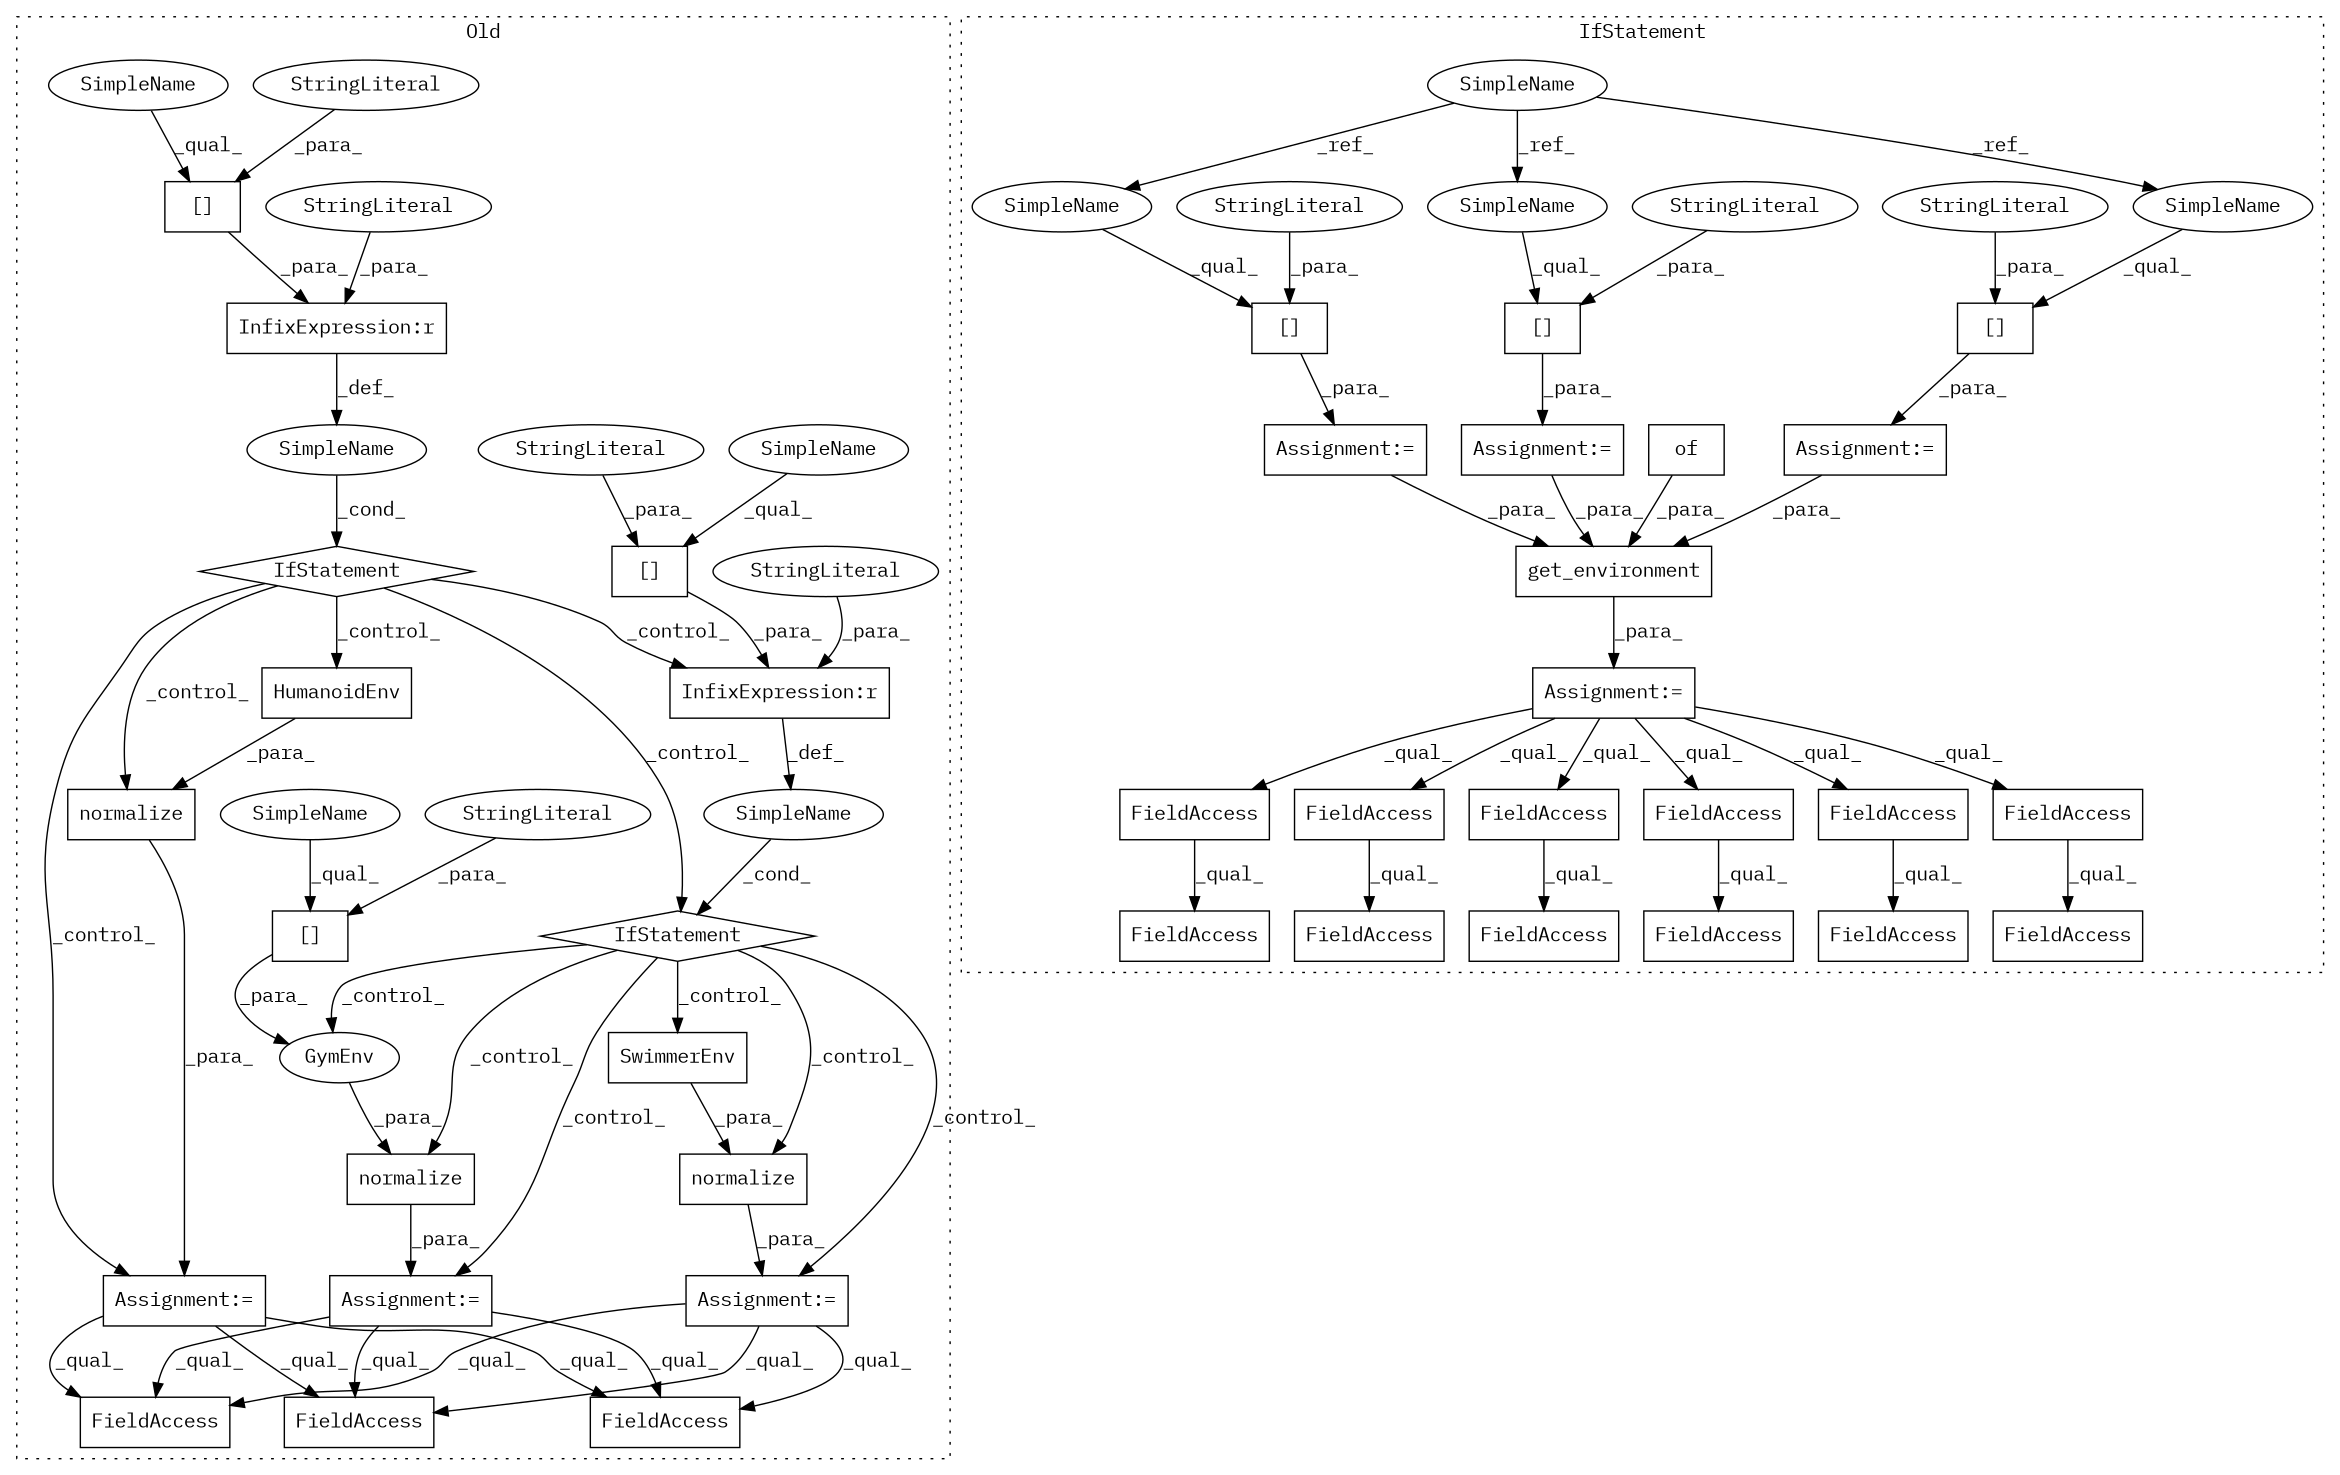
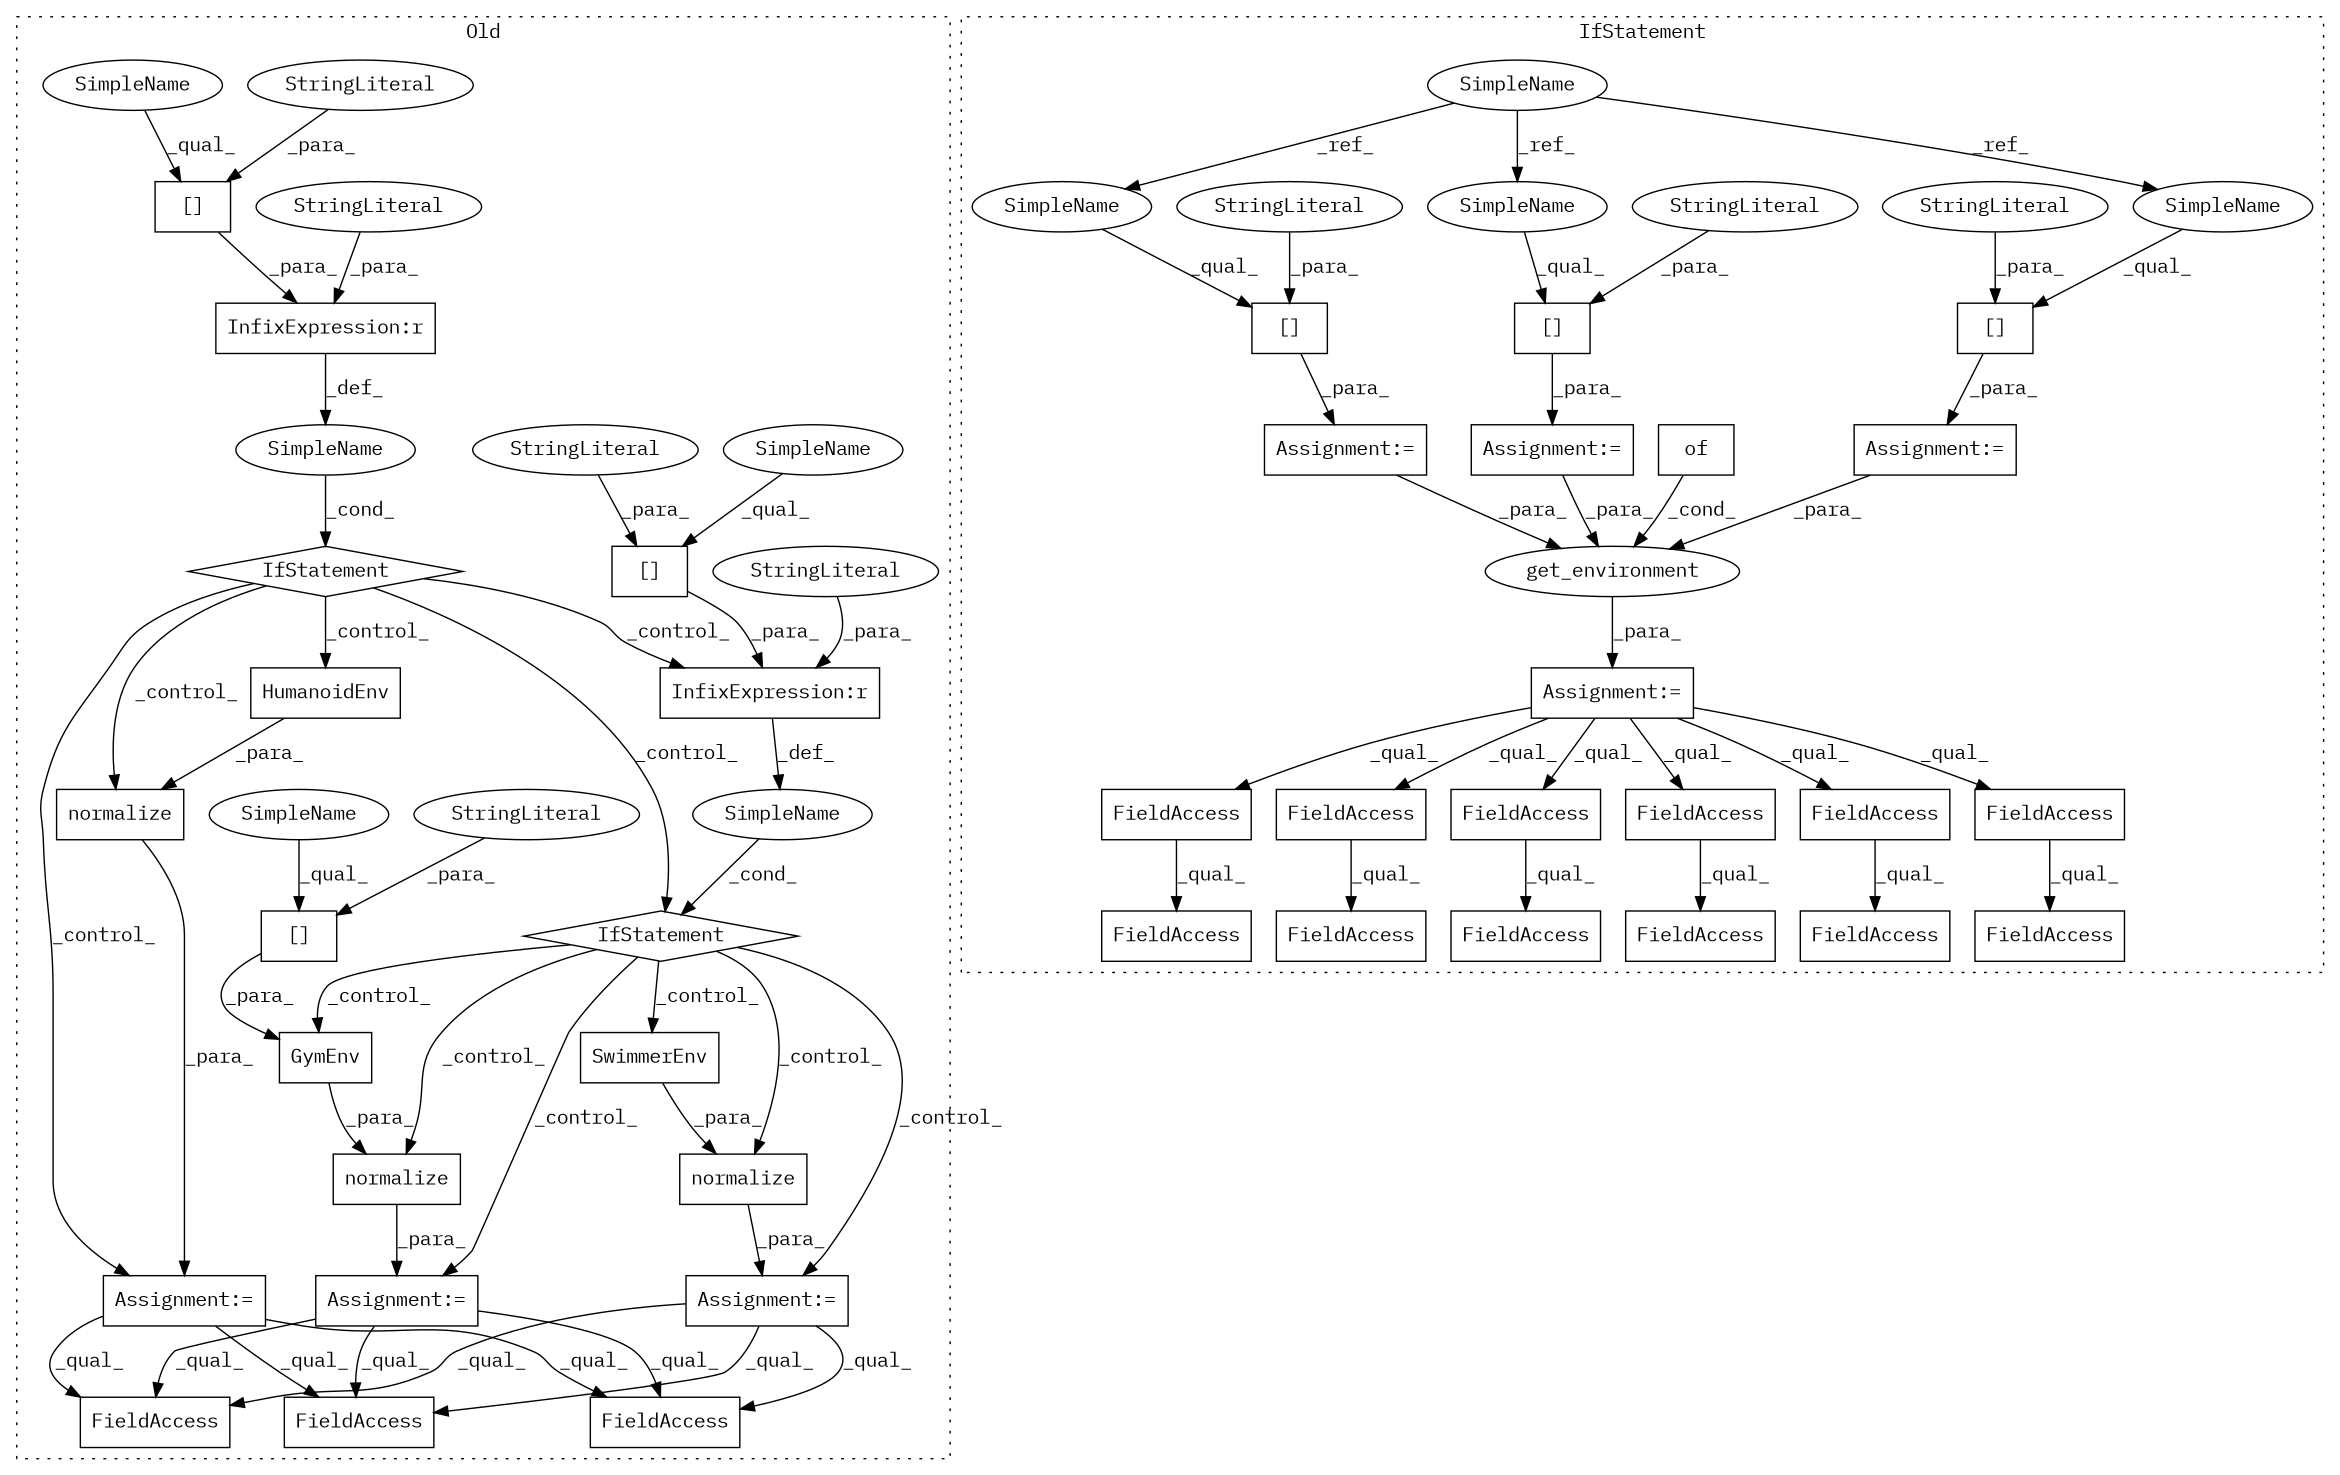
edge "of" -> "get_environment": label "_para_" -> "_cond_"
node "get_environment": shape box -> ellipse
node "GymEnv": shape ellipse -> box
